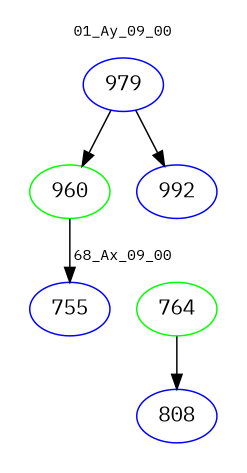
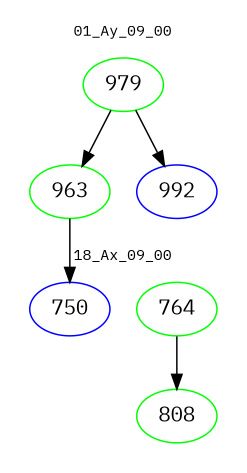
node "979": color blue -> green
node "960": label "960" -> "963"
cluster "68_Ax_09_00": label "68_Ax_09_00" -> "18_Ax_09_00"
node "755": label "755" -> "750"
node "808": color blue -> green
